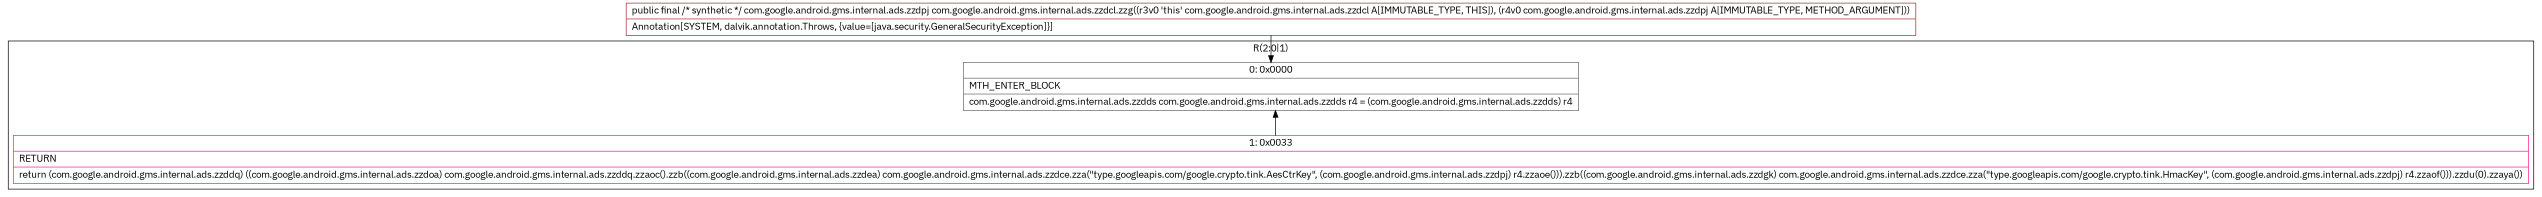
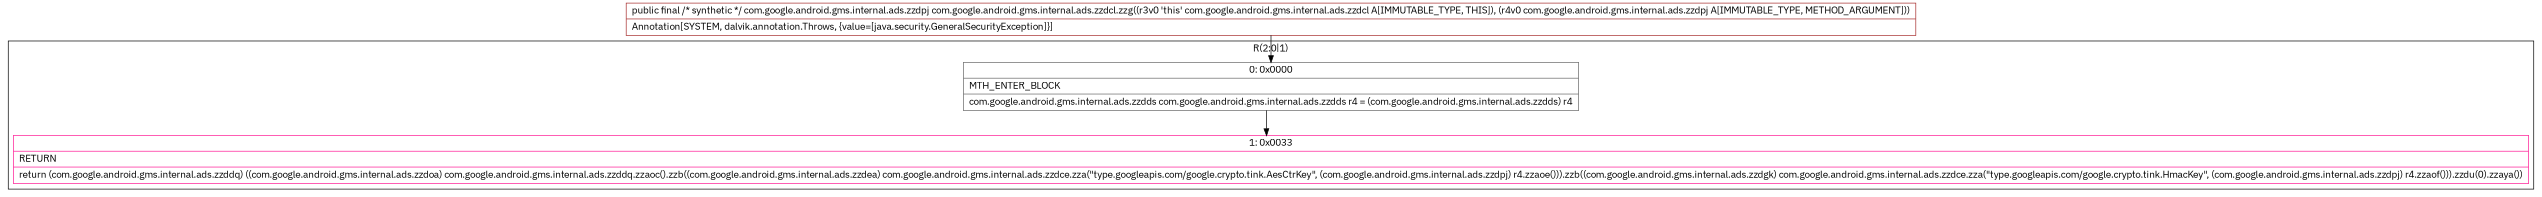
edge "1: 0x0033" -> "0: 0x0000": reversed
